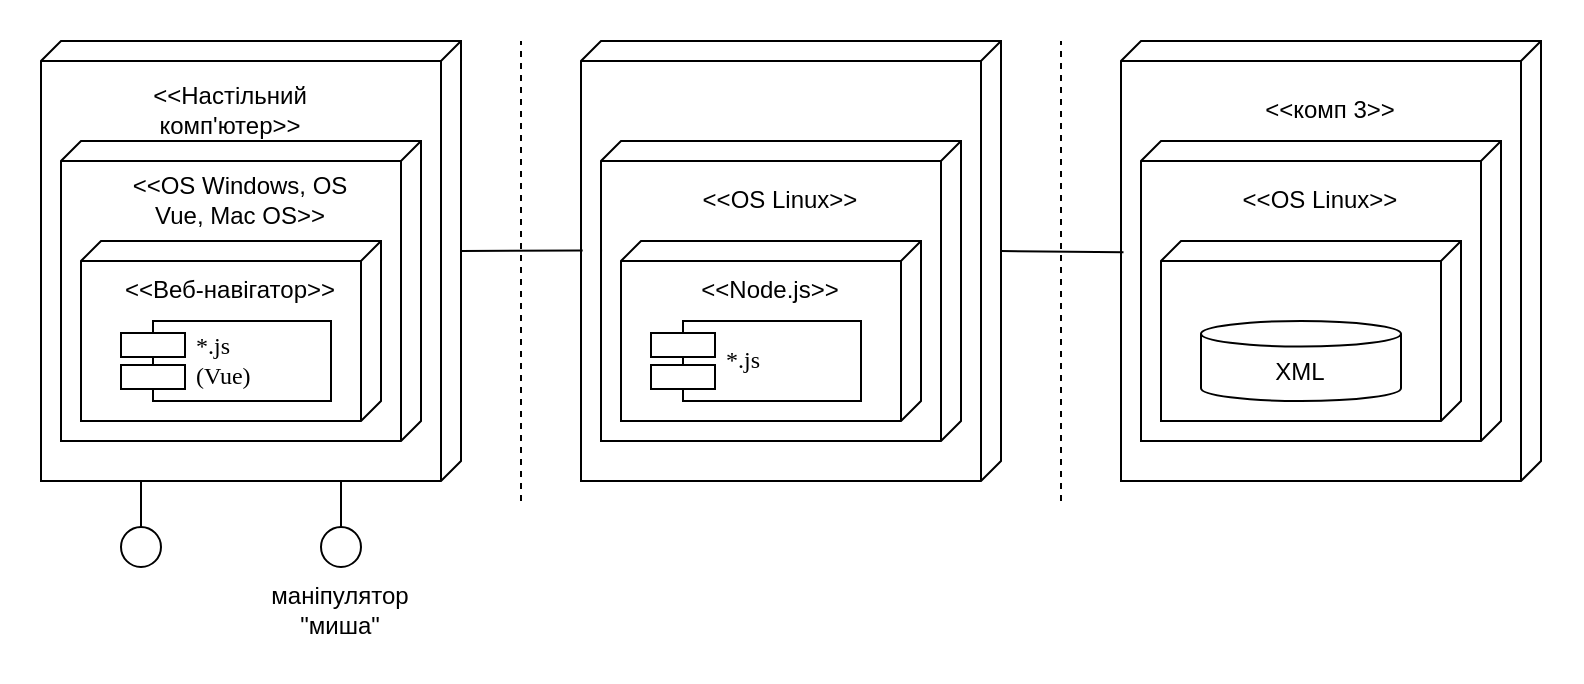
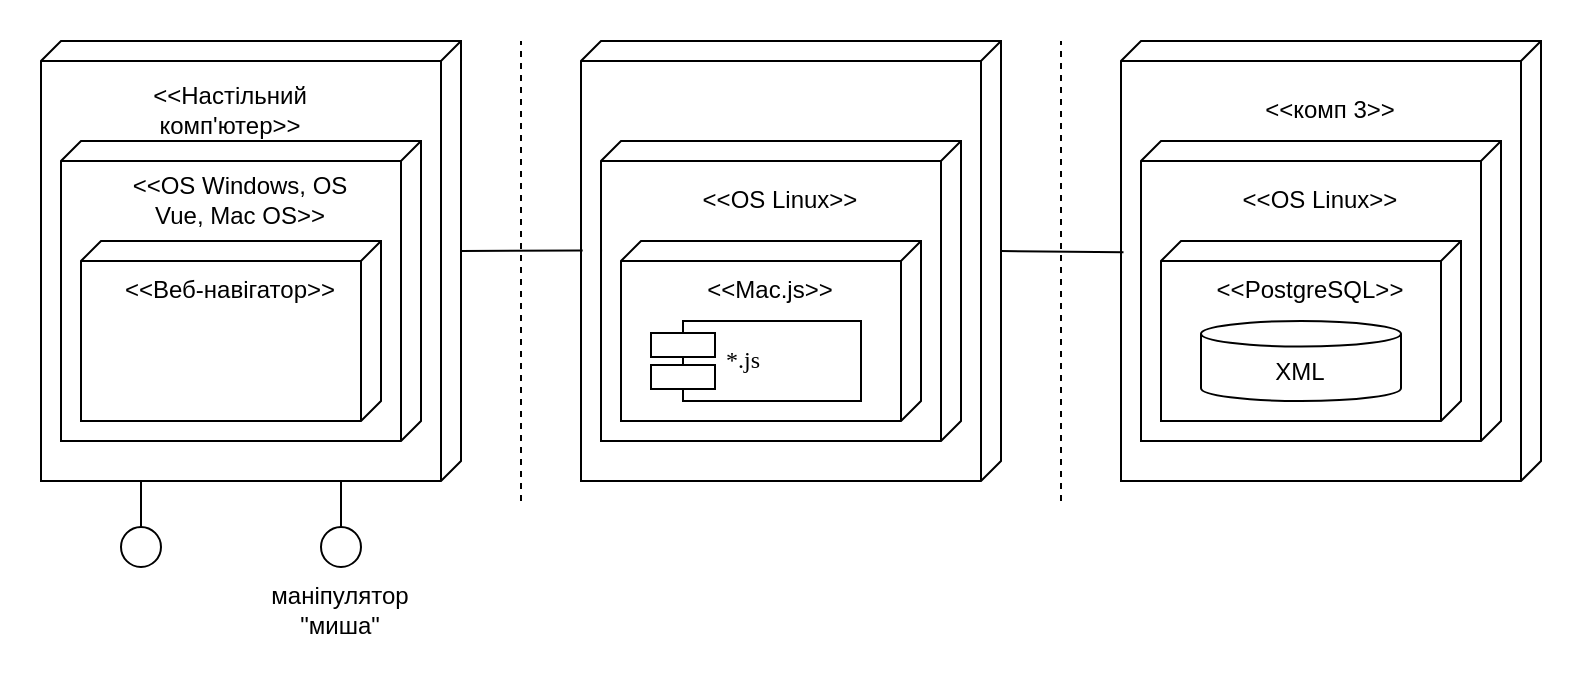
node "<<Node.js>>": label "<<Node.js>>" -> "<<Mac.js>>"
node "<<PostgreSQL>>": added
node "*.js (Vue)": removed
